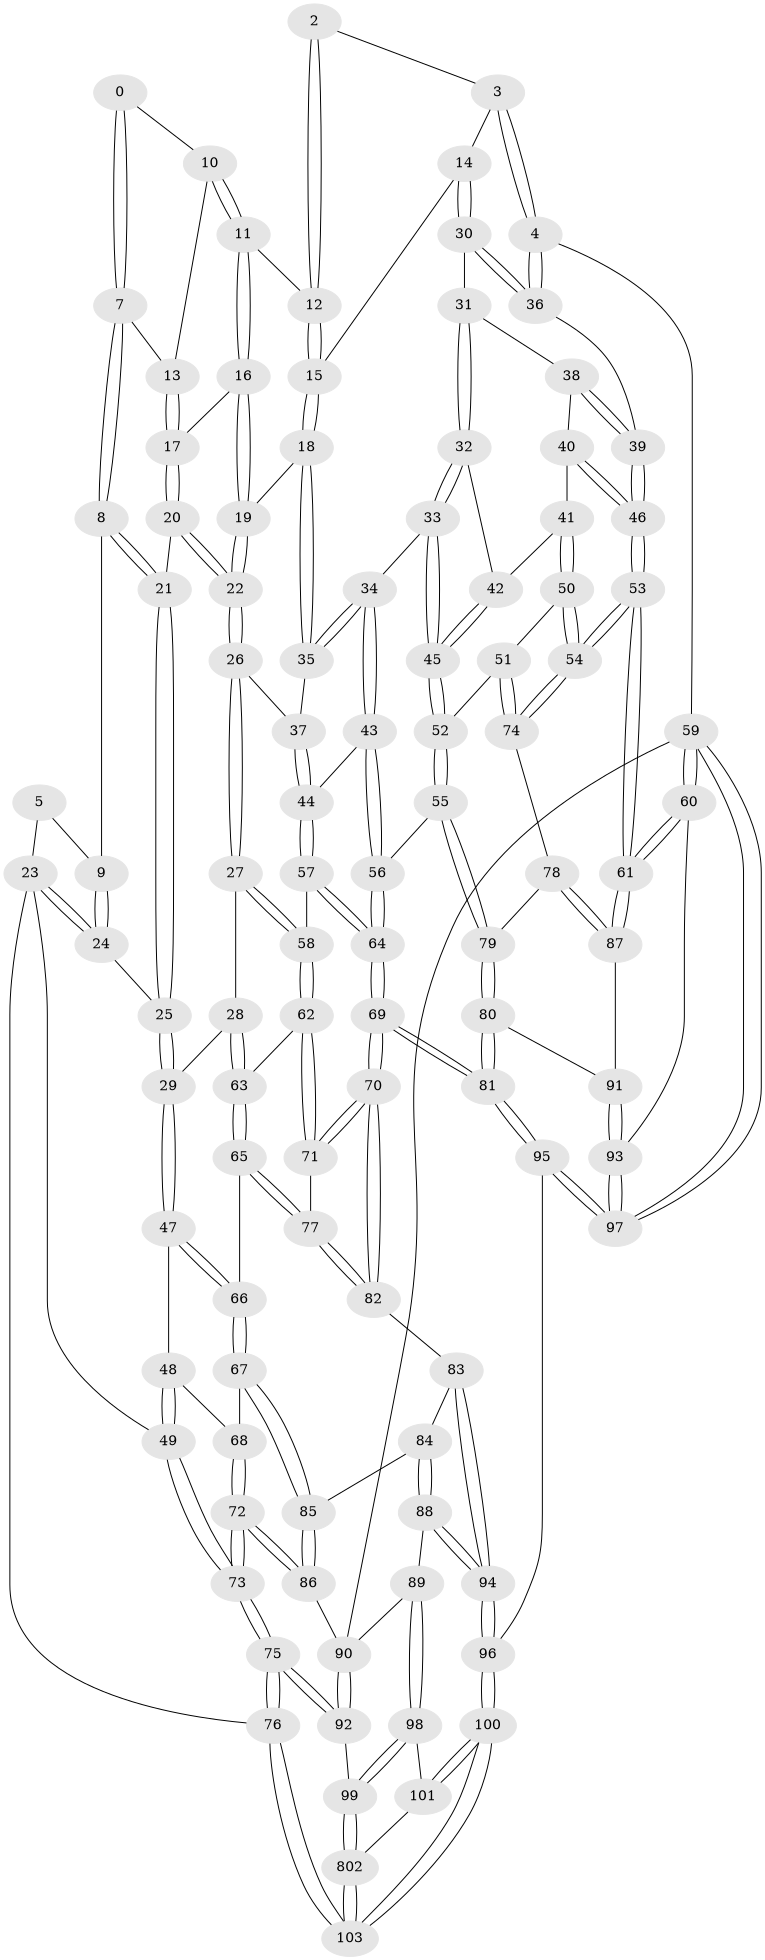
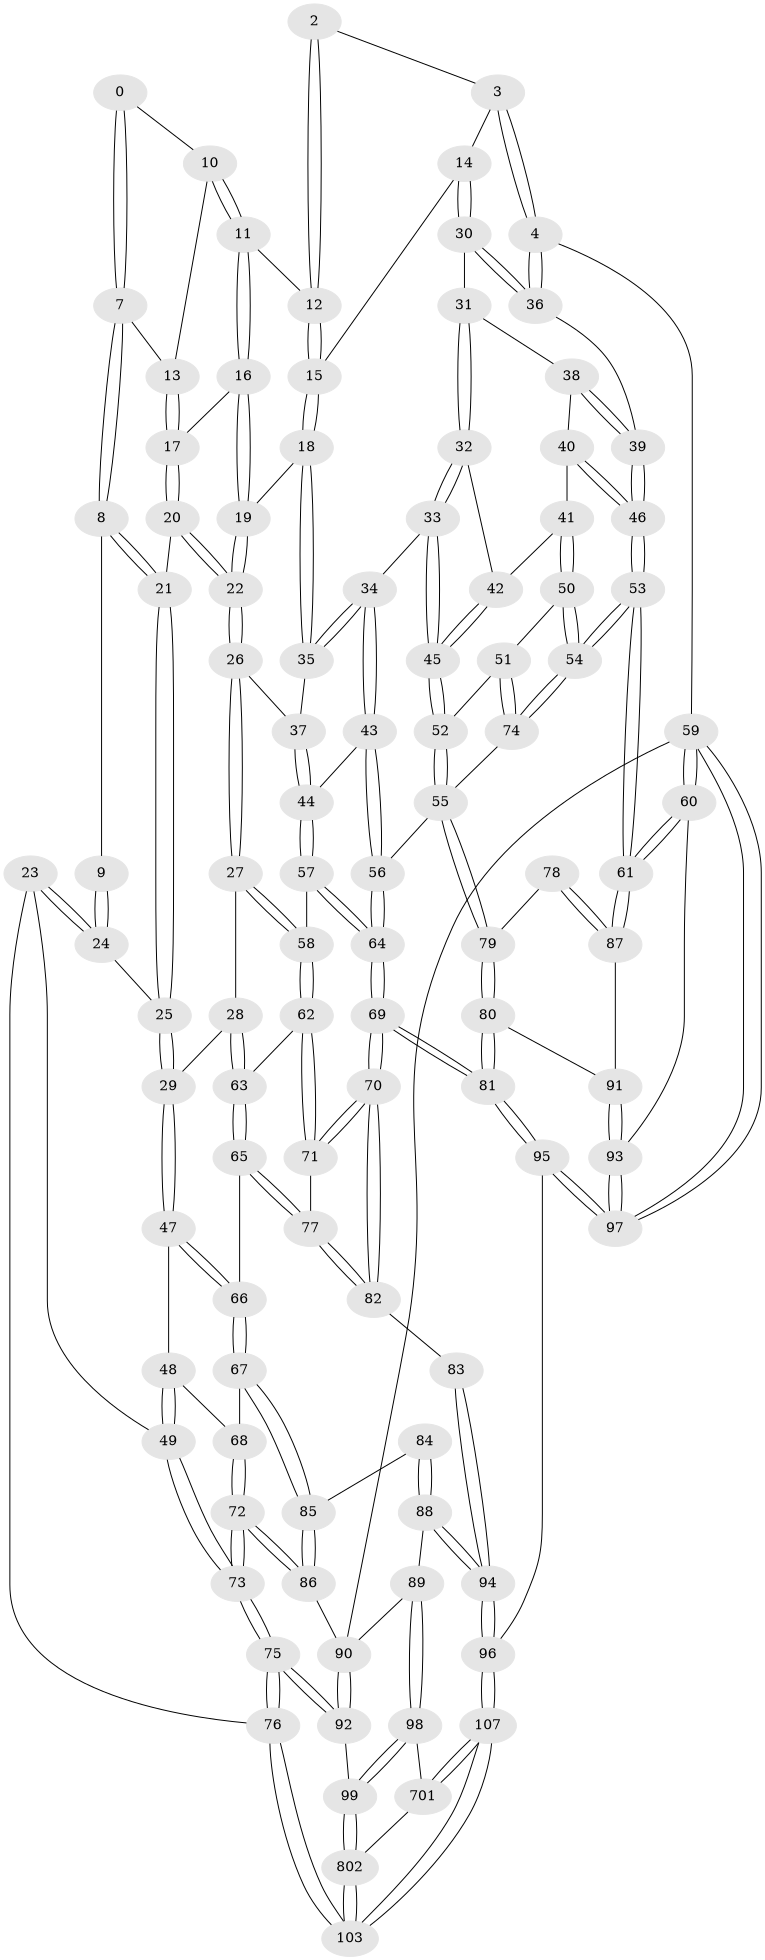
node "5": removed
edge "74" -- "78": now "74" -- "55"
edge "83" -- "84": removed
node "100": label "100" -> "107"
node "101": label "101" -> "701"
